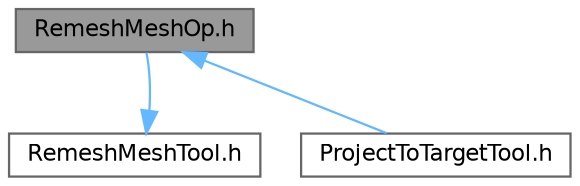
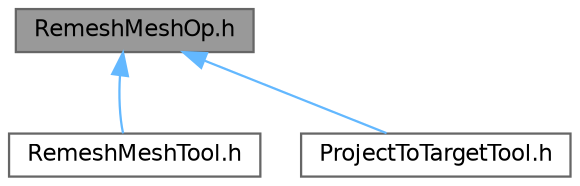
edge "RemeshMeshOp.h" -> "RemeshMeshTool.h": reversed
